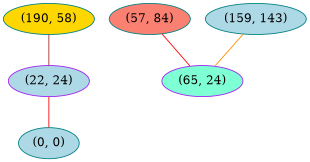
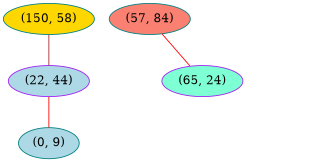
node "(190, 58)": label "(190, 58)" -> "(150, 58)"
node "(159, 143)": removed
node "(22, 24)": label "(22, 24)" -> "(22, 44)"
node "(0, 0)": label "(0, 0)" -> "(0, 9)"
